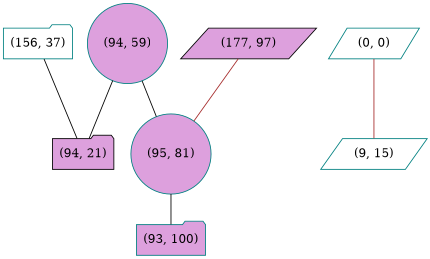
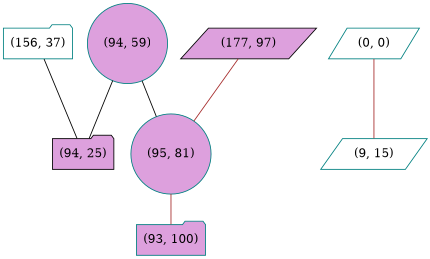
node "(94, 21)": label "(94, 21)" -> "(94, 25)"
edge "(95, 81)" -- "(93, 100)": color black -> brown
